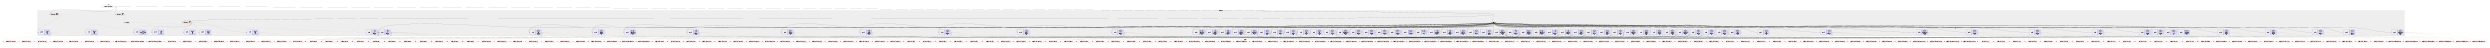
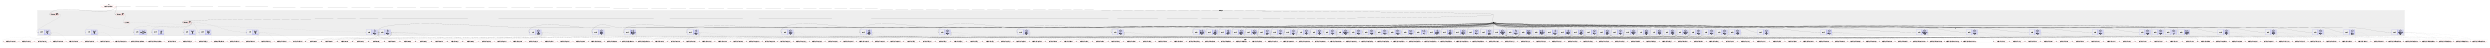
node "portage://dev-haskell/syb-0.4.4": removed
